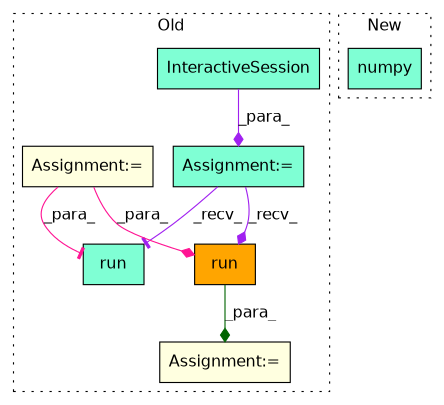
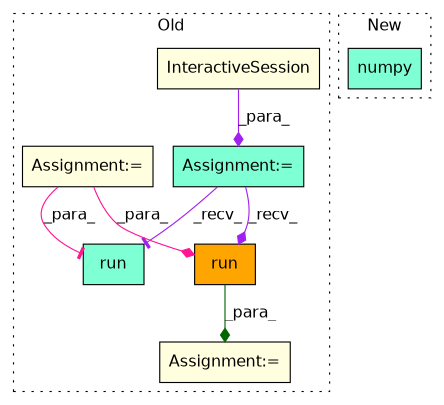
node "InteractiveSession": fillcolor aquamarine -> lightyellow
